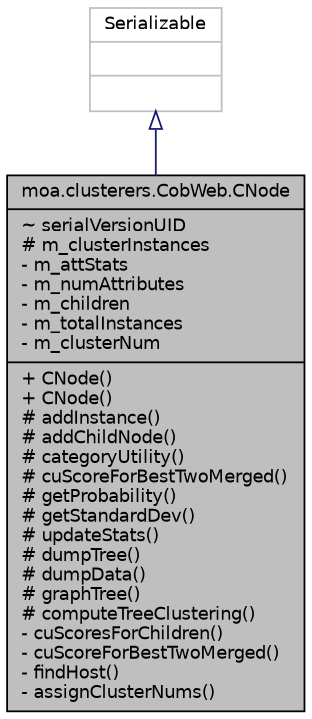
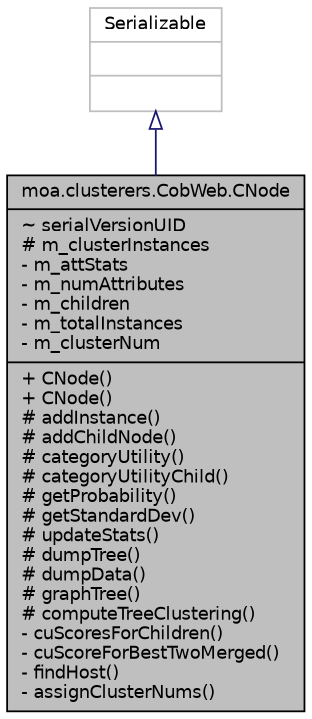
node "moa.clusterers.CobWeb.CNode": text "# cuScoreForBestTwoMerged()" -> "# categoryUtilityChild()"
